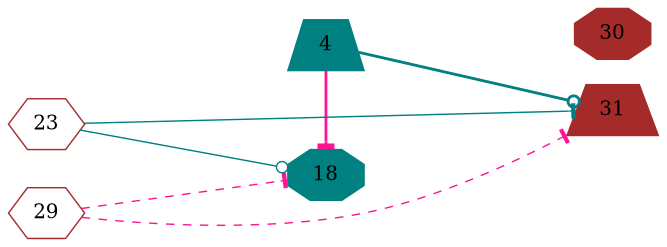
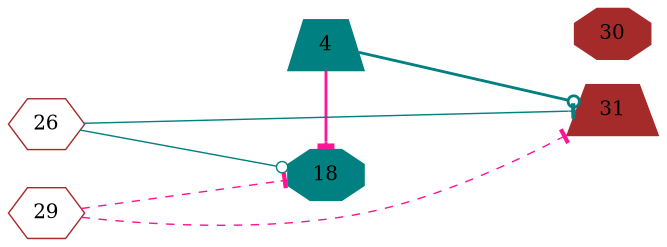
node "23": label "23" -> "26"
